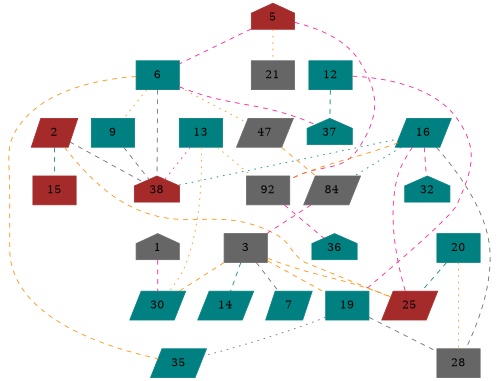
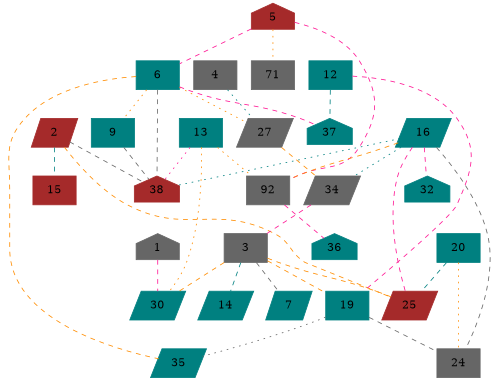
node "4": added
node "21": label "21" -> "71"
node "47": label "47" -> "27"
node "84": label "84" -> "34"
node "28": label "28" -> "24"
